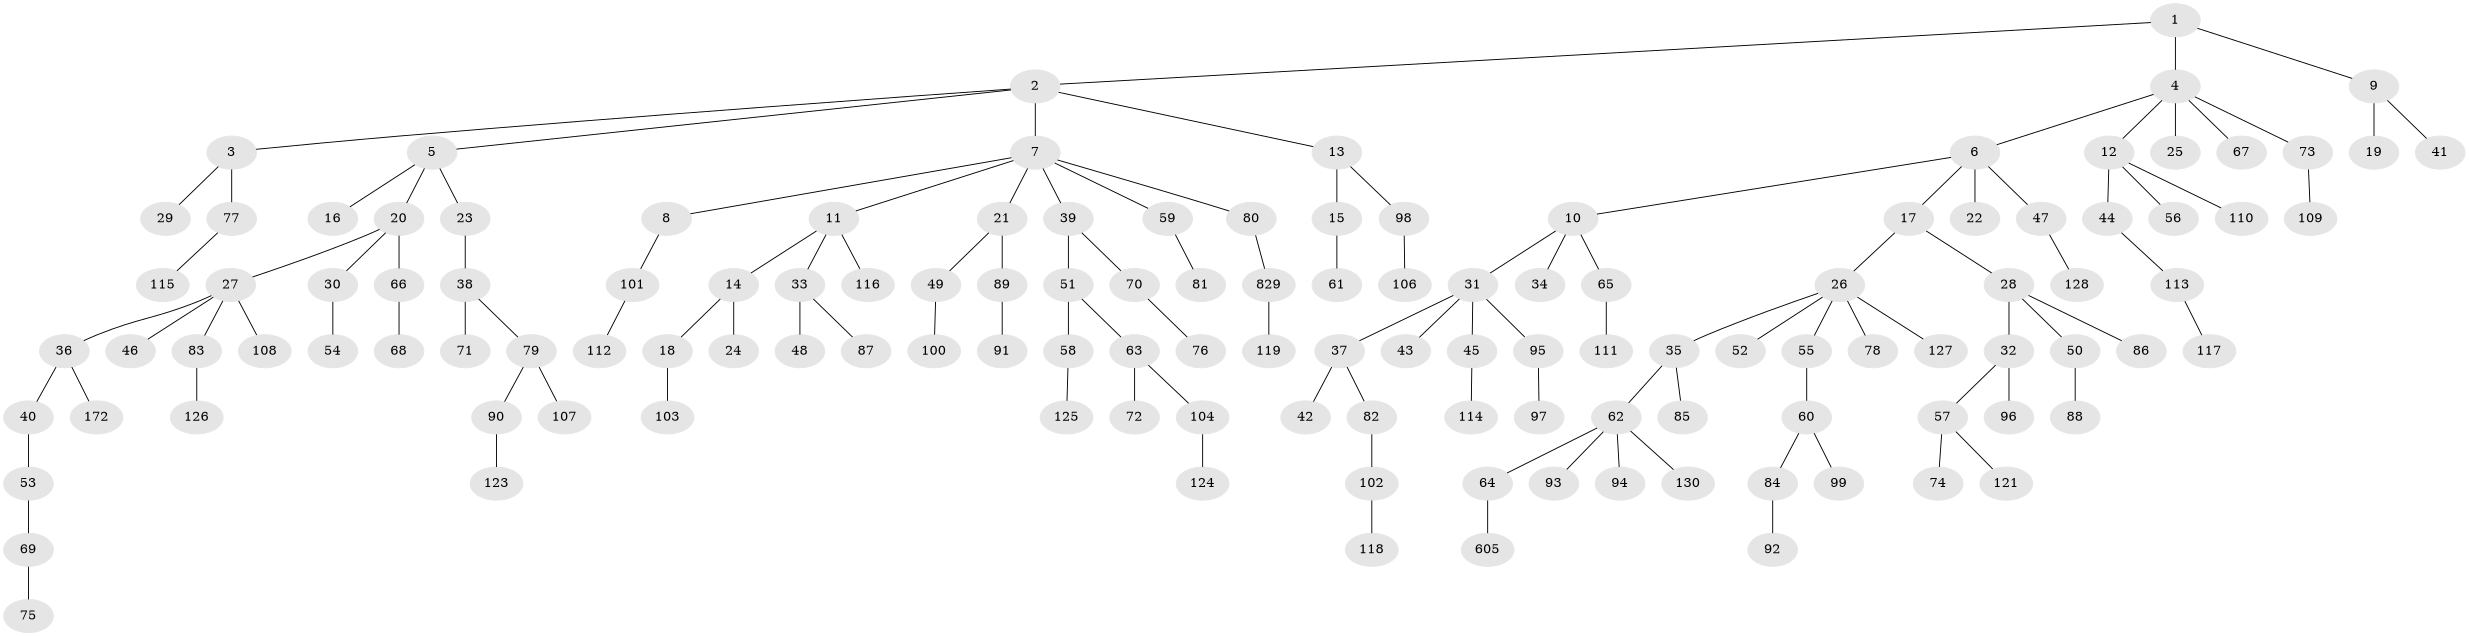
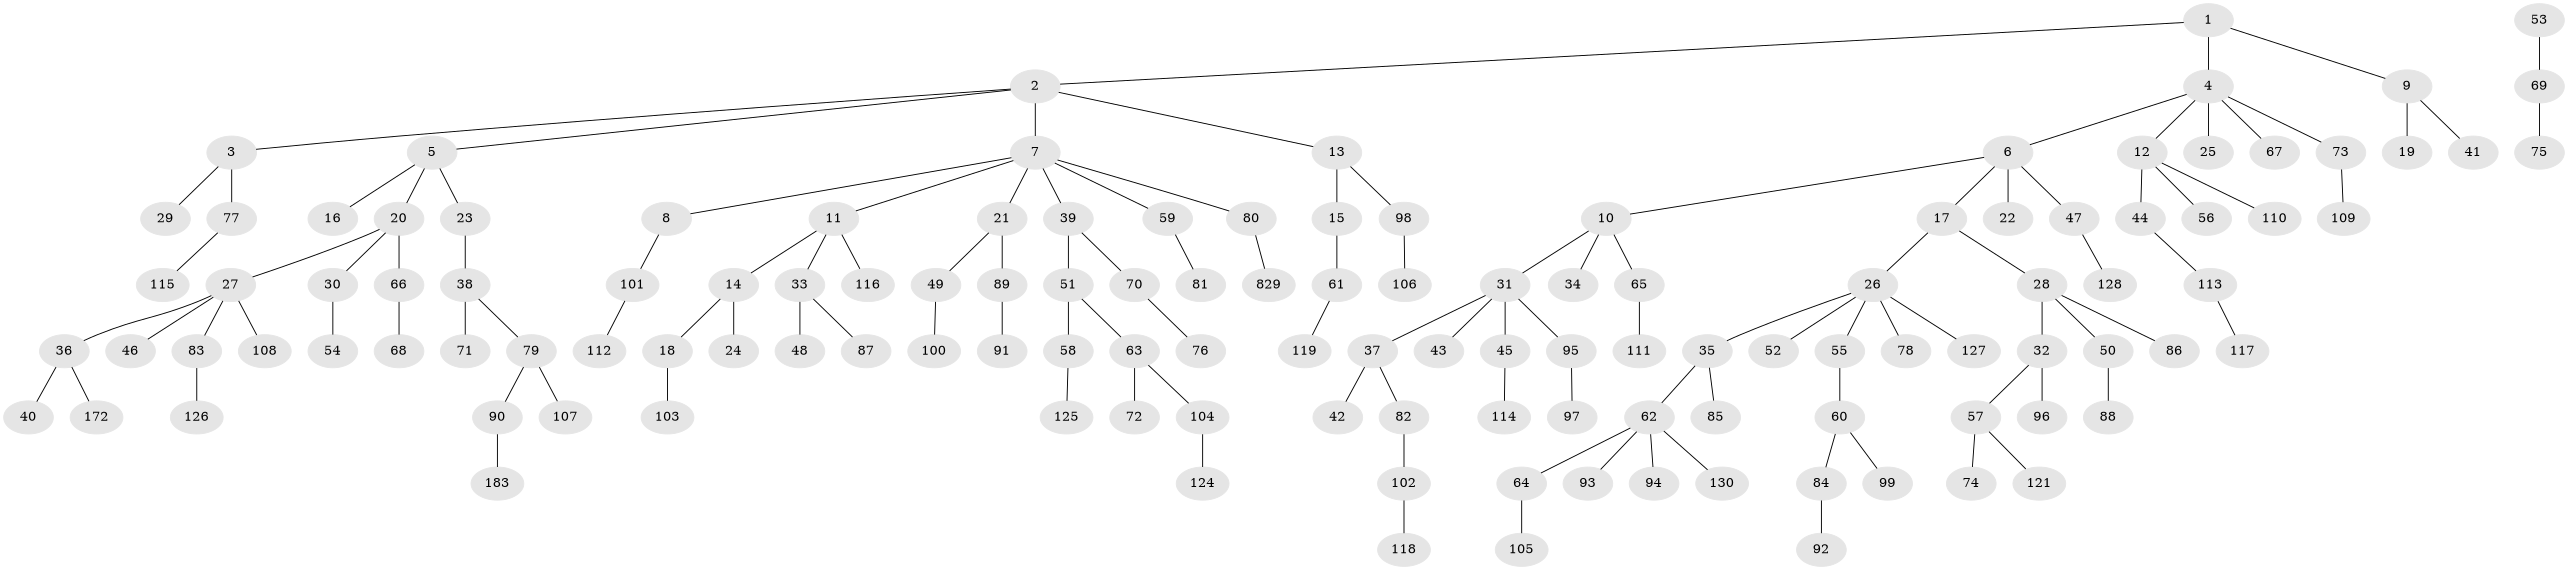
edge "829" -- "119": now "61" -- "119"
edge "40" -- "53": removed
node "123": label "123" -> "183"
node "605": label "605" -> "105"
